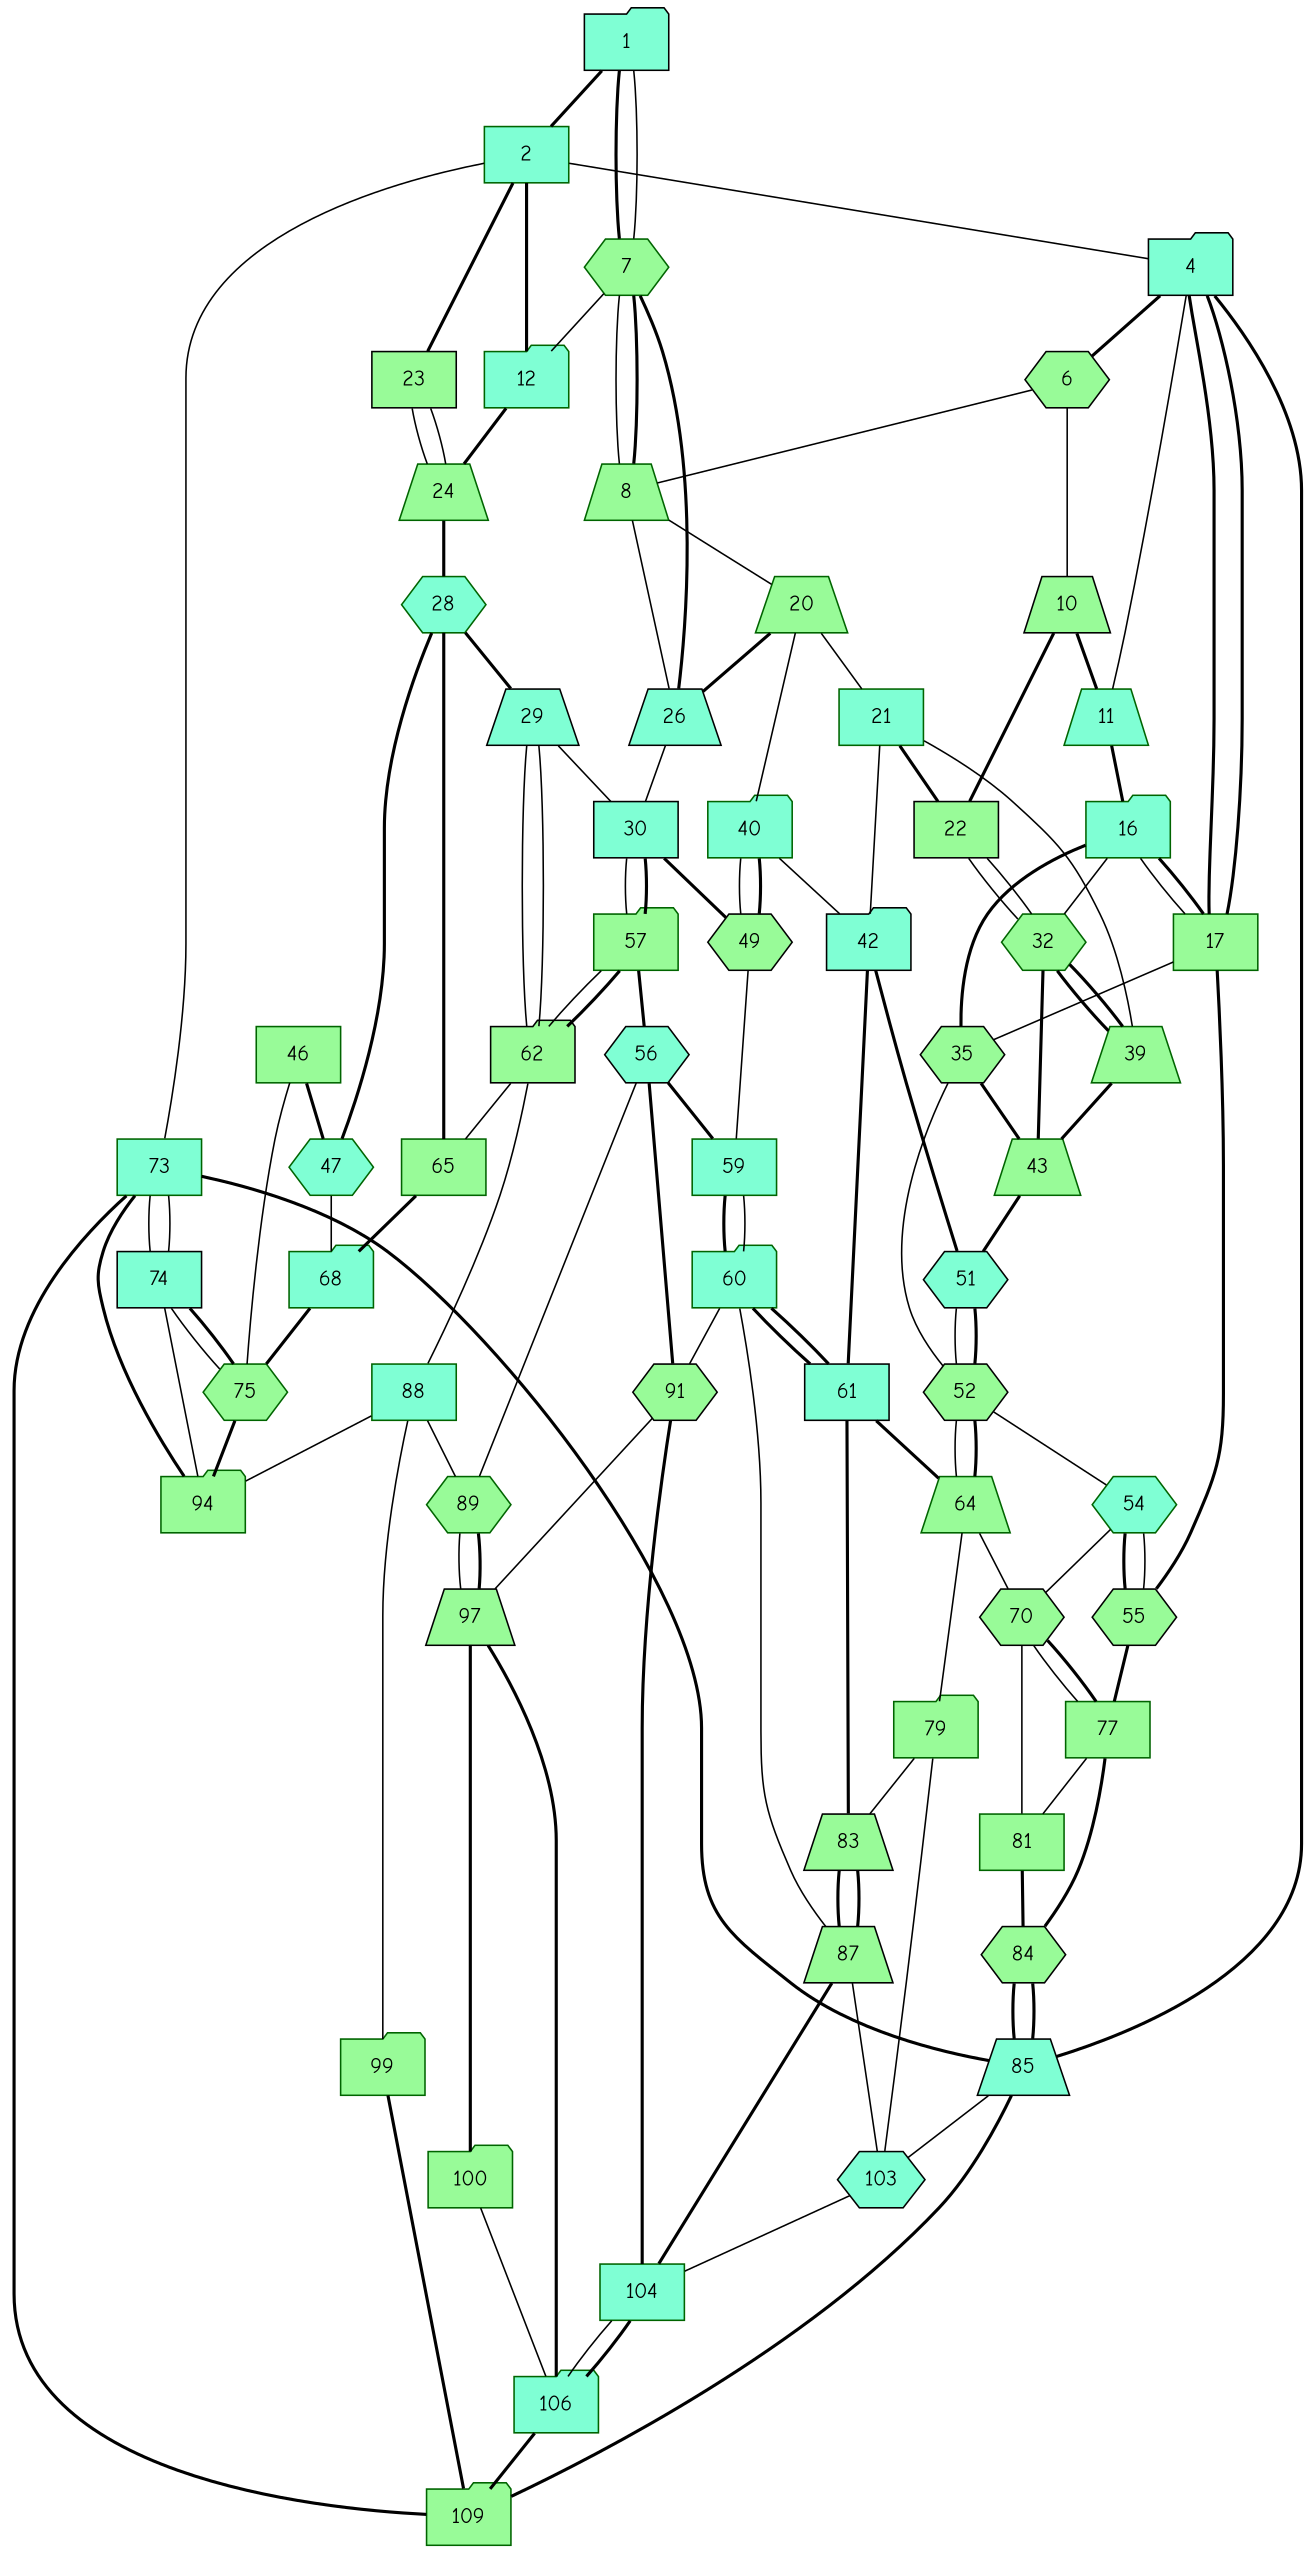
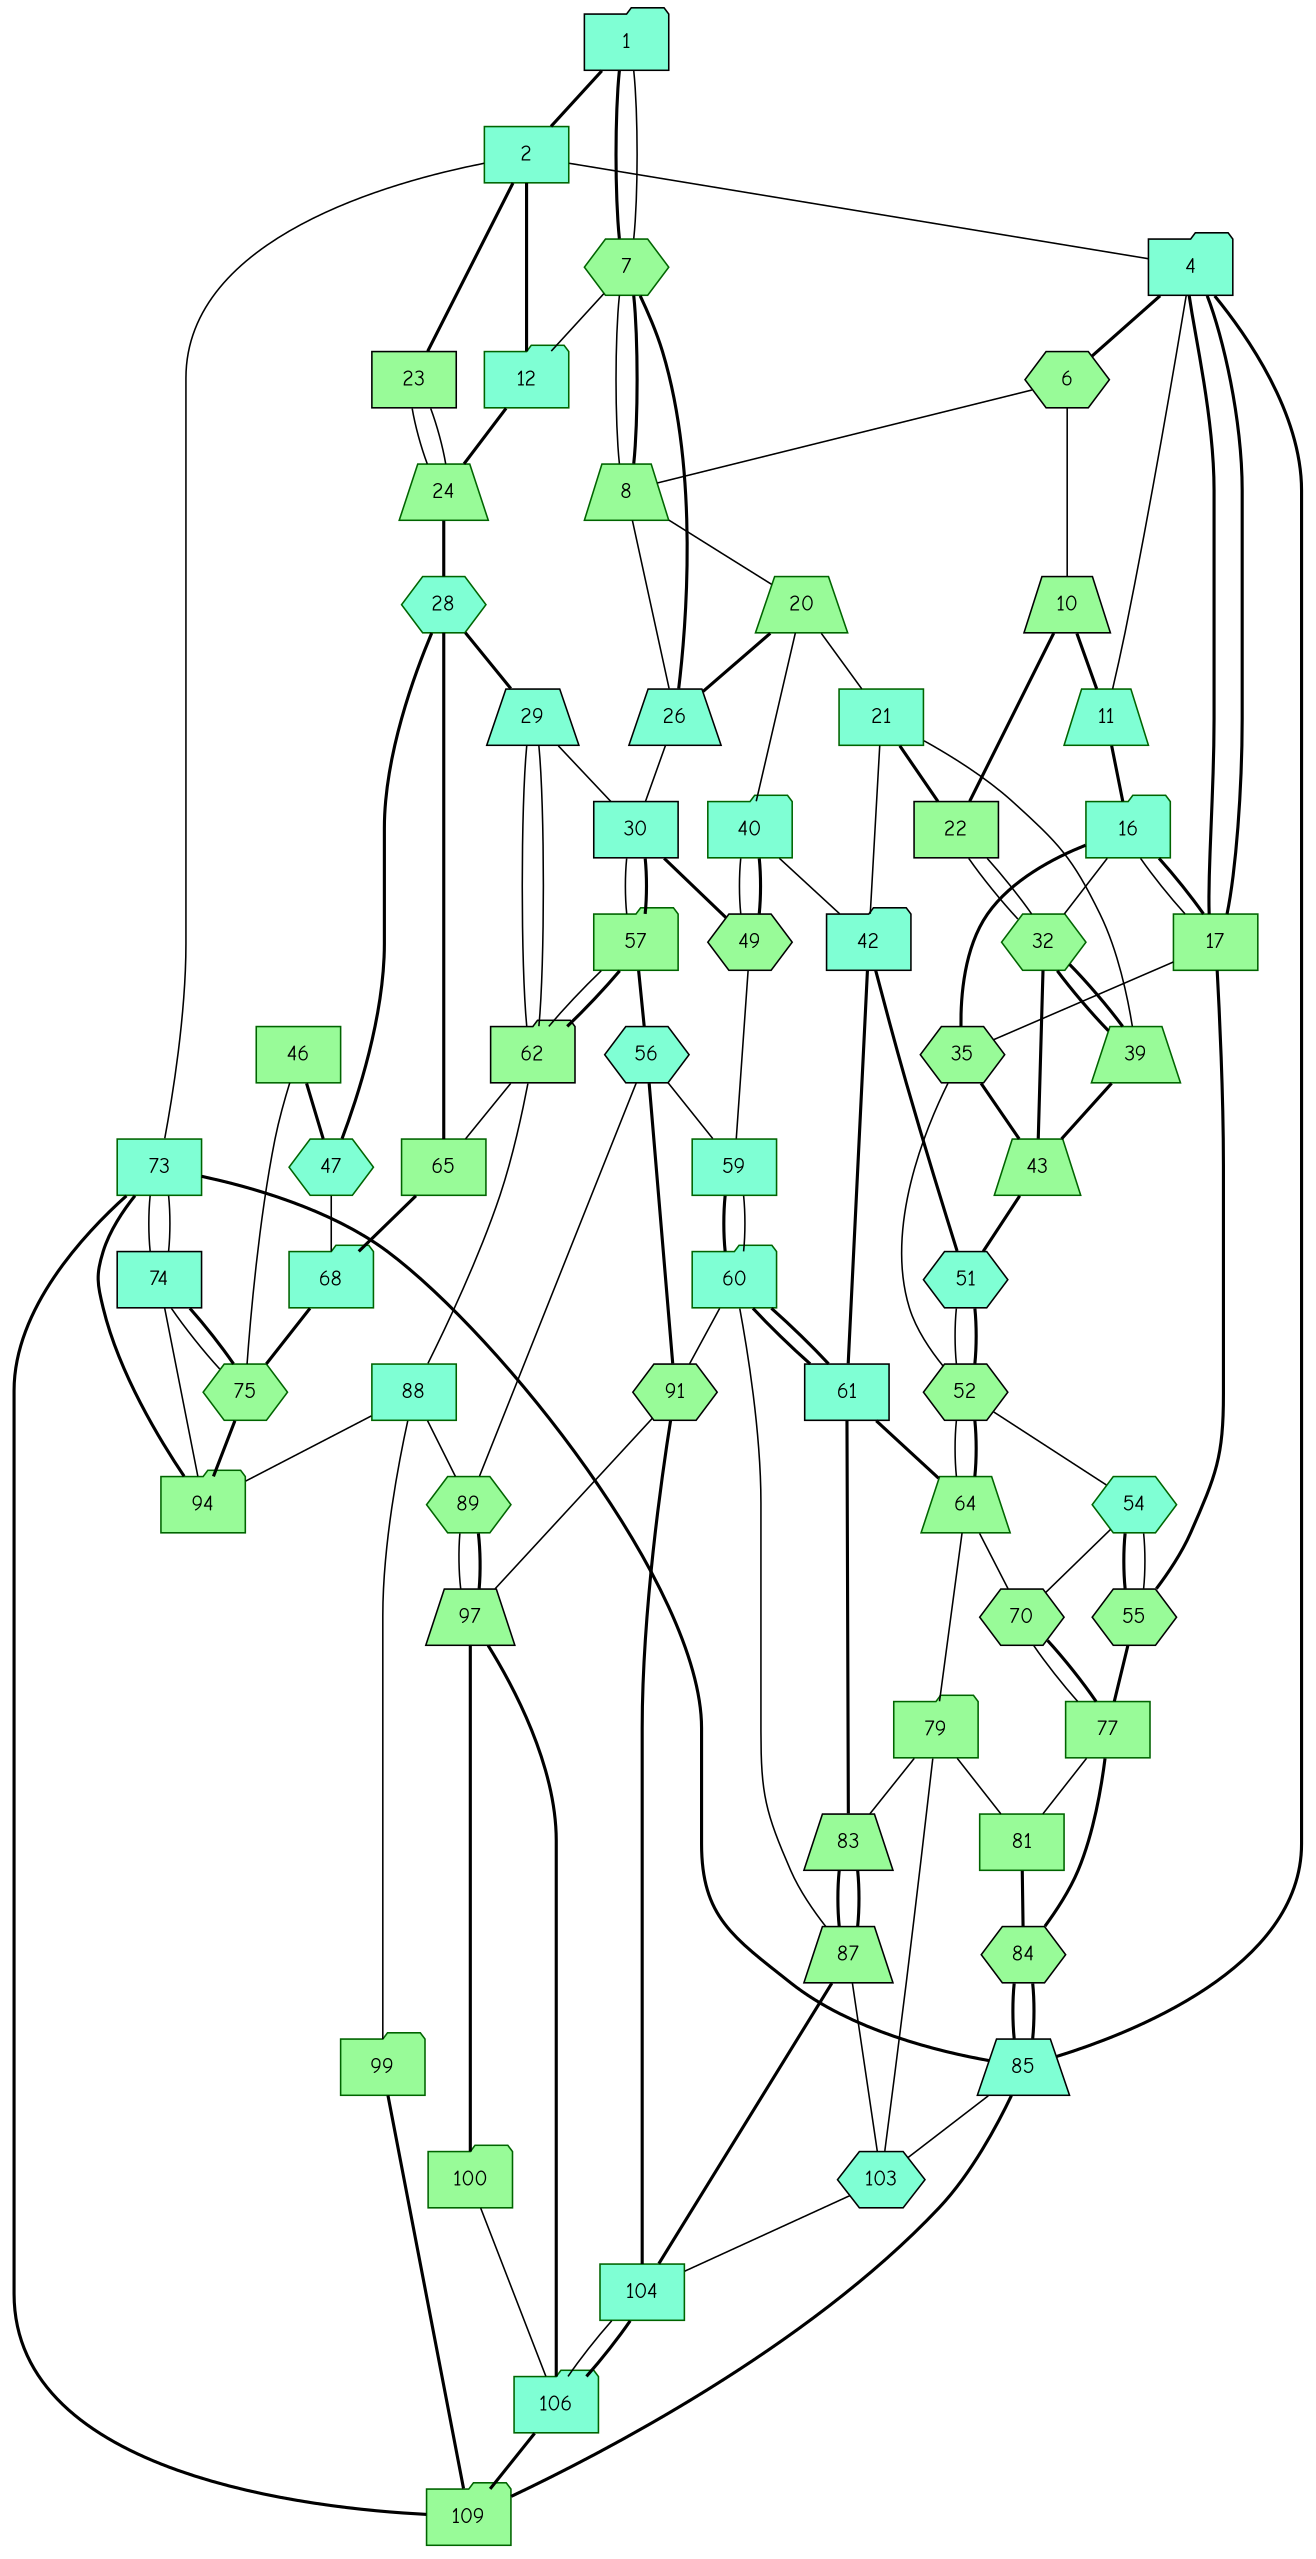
edge "56" -- "59": style bold -> solid
edge "70" -- "81": now "79" -- "81"
